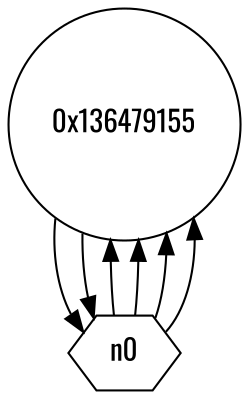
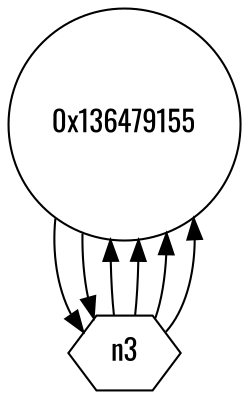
node "n0": label "n0" -> "n3"
